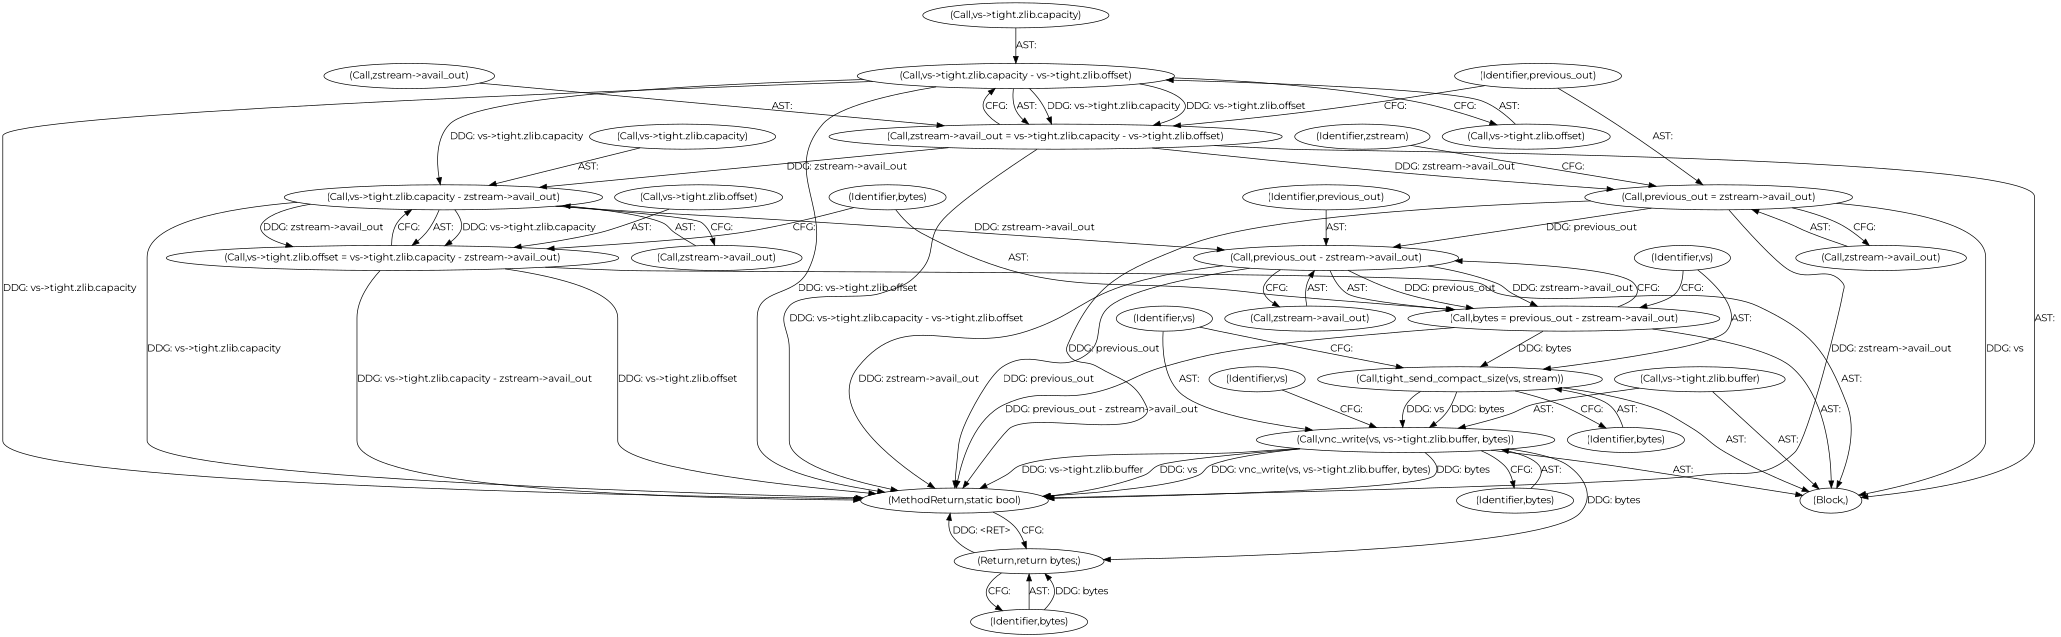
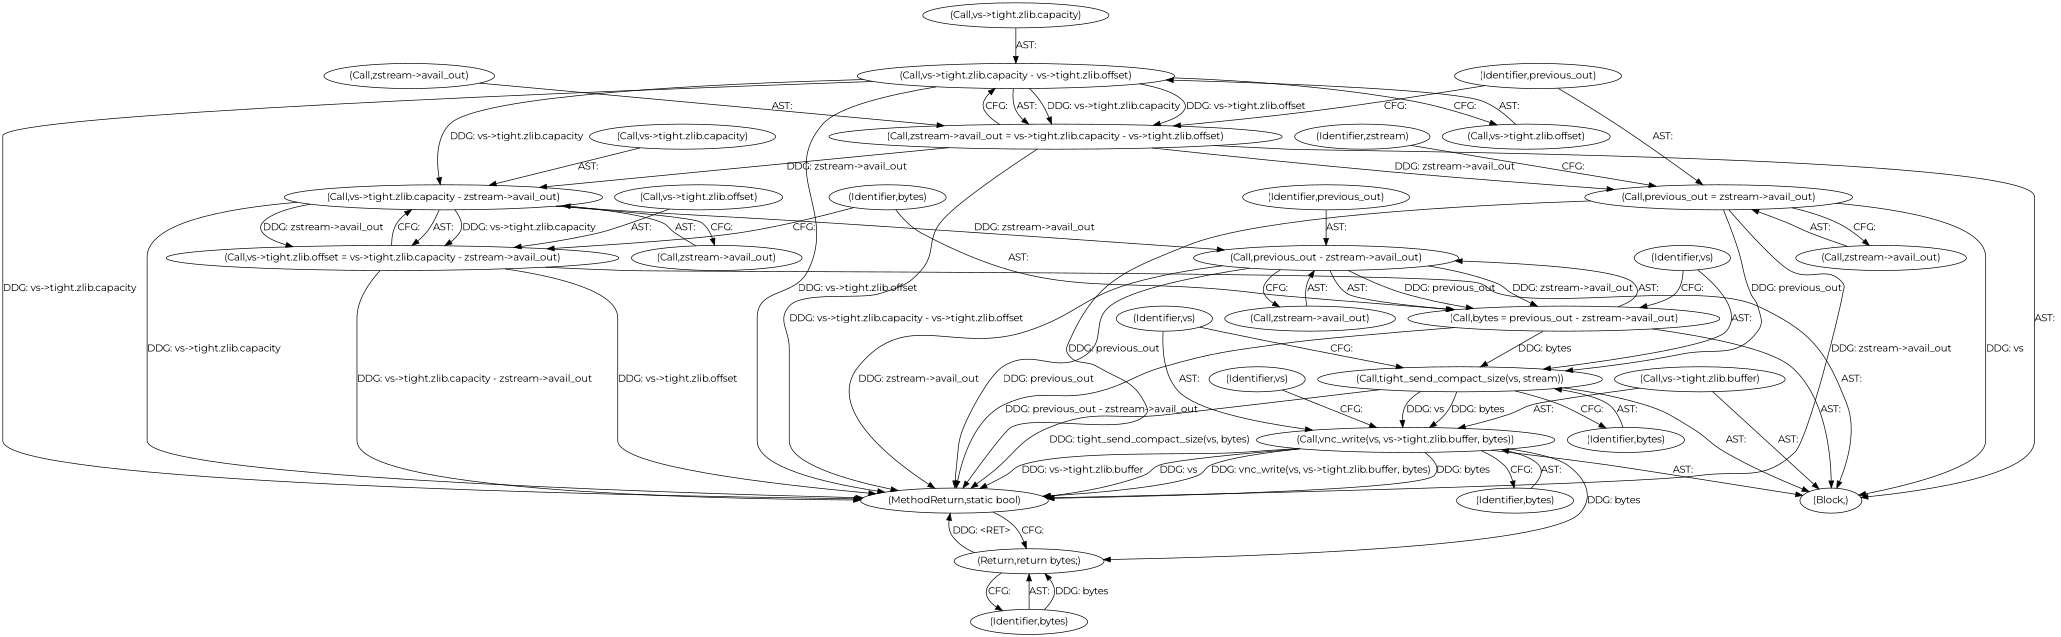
edge "(Call,previous_out = zstream->avail_out)" -> "(Call,previous_out - zstream->avail_out)": now "(Call,previous_out = zstream->avail_out)" -> "(Call,tight_send_compact_size(vs, stream))"
edge "(Call,bytes = previous_out - zstream->avail_out)" -> "(Call,previous_out - zstream->avail_out)": label "CFG: " -> "AST: "
edge "(Call,tight_send_compact_size(vs, stream))" -> "(MethodReturn,static bool)": added, label "DDG: tight_send_compact_size(vs, bytes)"
